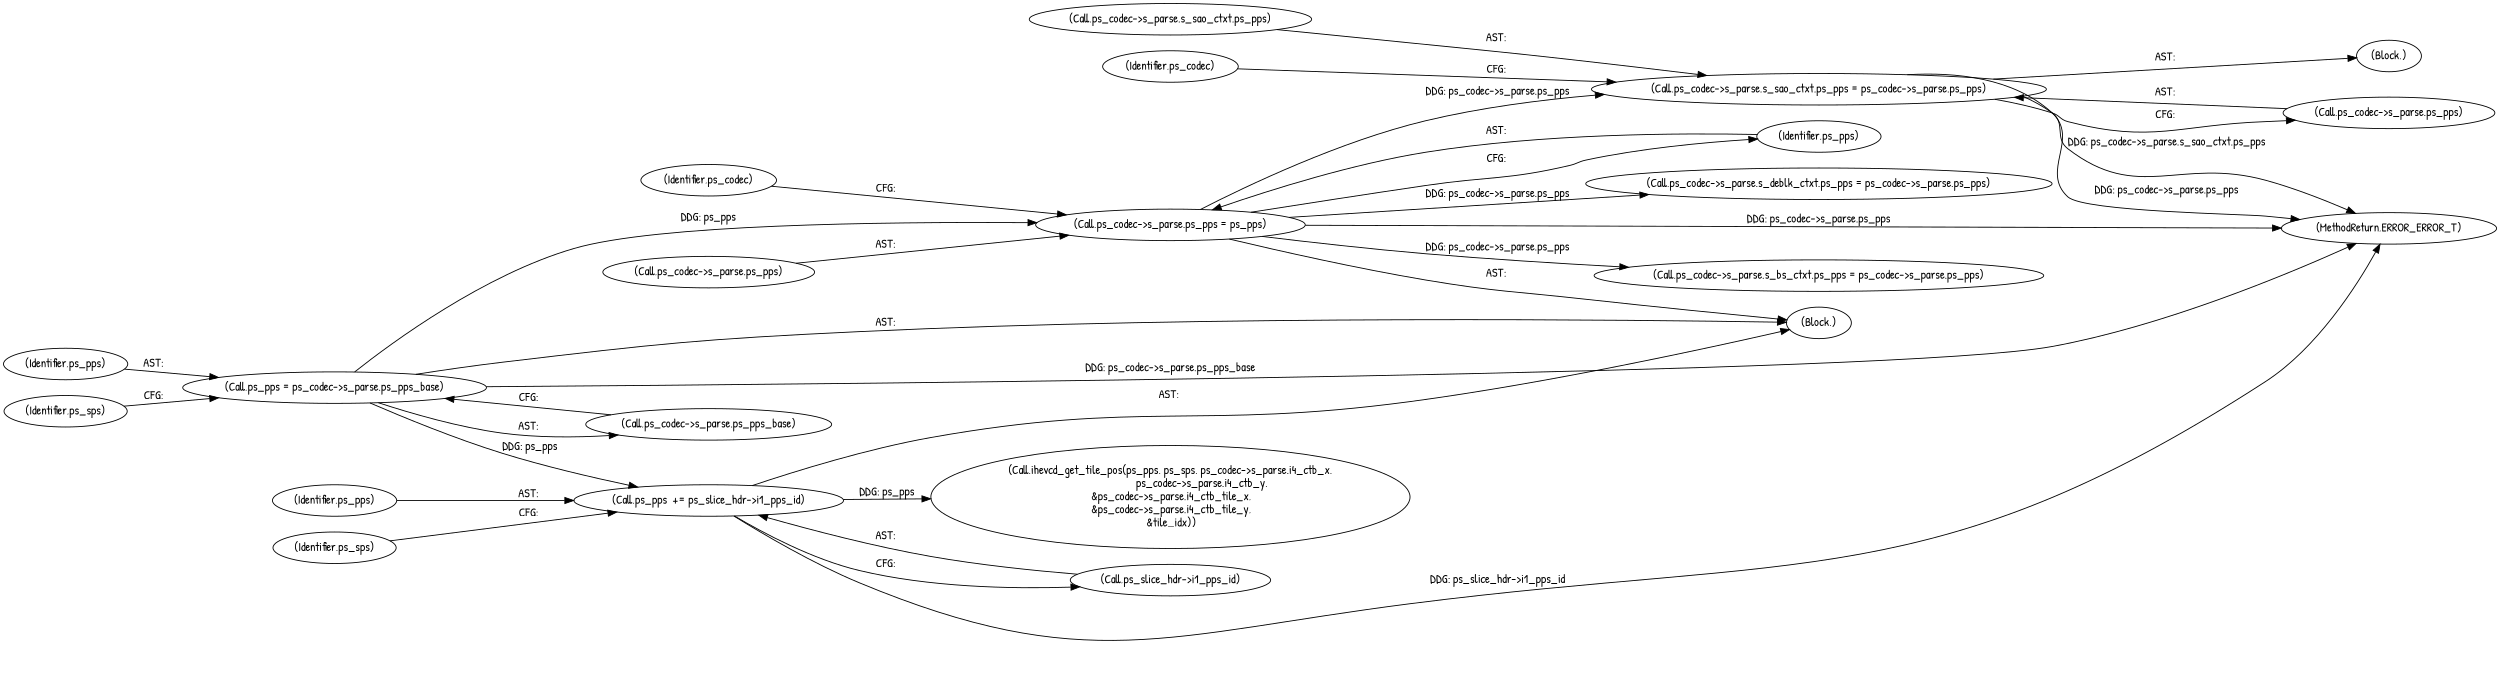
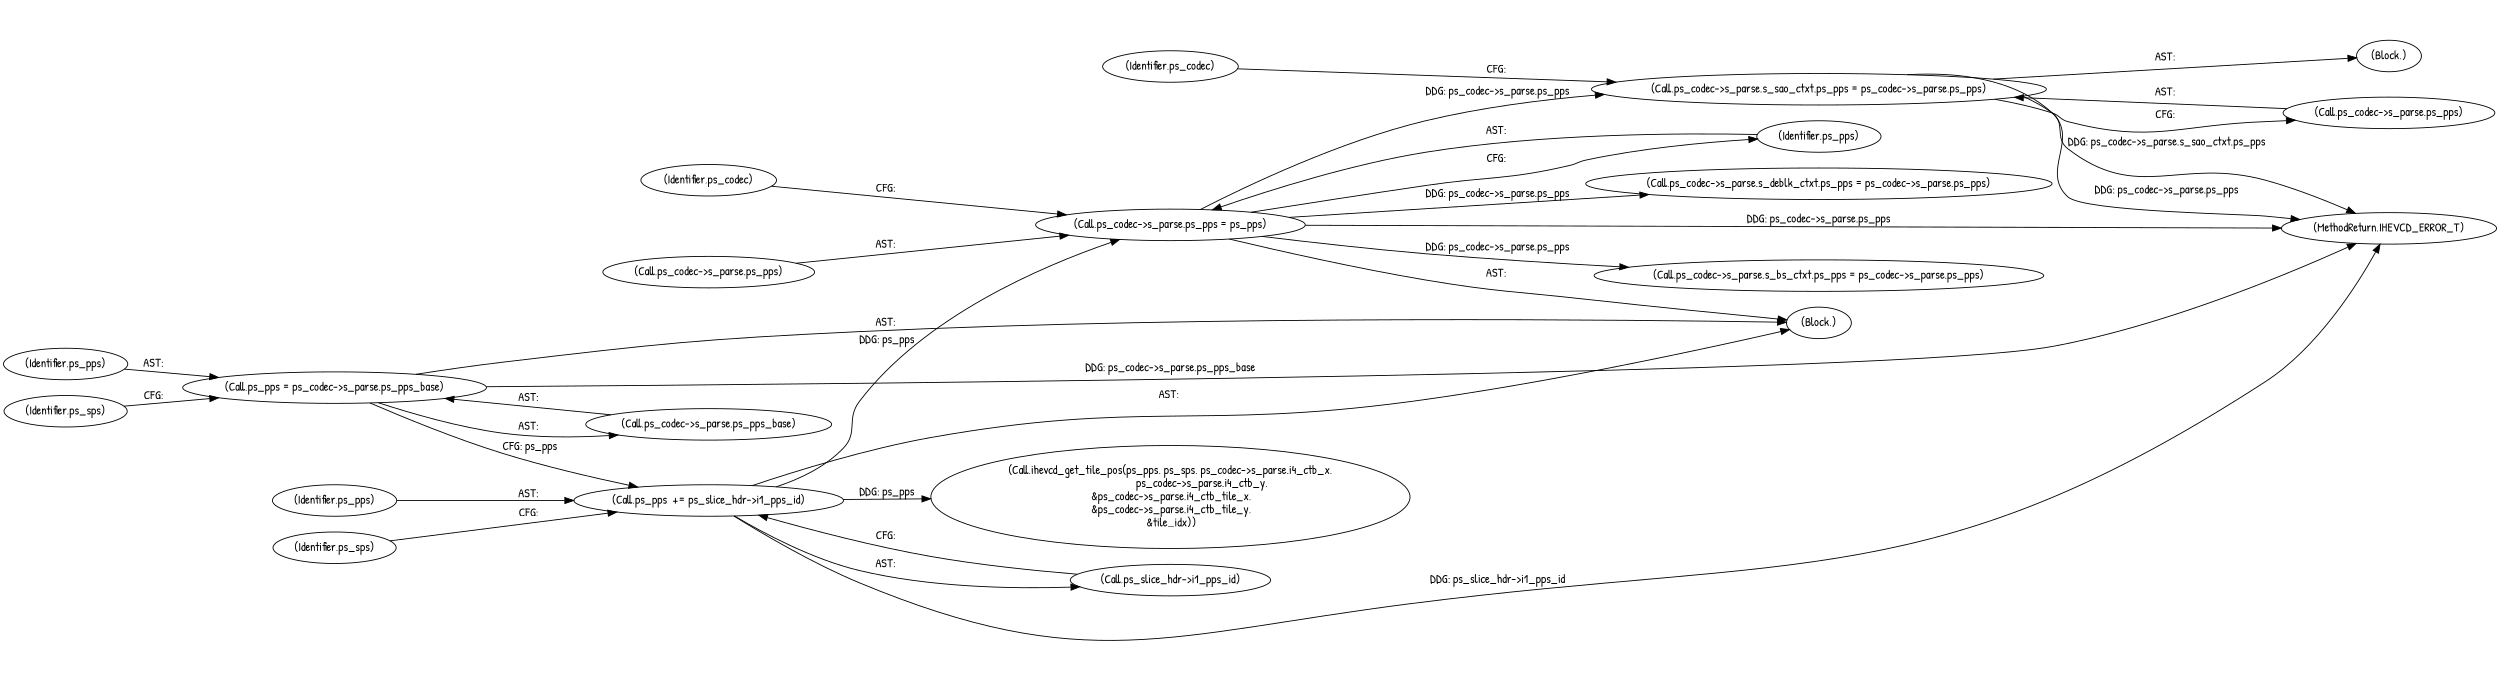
node "(Call,ps_codec->s_parse.s_sao_ctxt.ps_pps)": removed
node "(MethodReturn,ERROR_ERROR_T)": label "(MethodReturn,ERROR_ERROR_T)" -> "(MethodReturn,IHEVCD_ERROR_T)"
edge "(Call,ps_pps = ps_codec->s_parse.ps_pps_base)" -> "(Call,ps_codec->s_parse.ps_pps = ps_pps)": now "(Call,ps_pps  += ps_slice_hdr->i1_pps_id)" -> "(Call,ps_codec->s_parse.ps_pps = ps_pps)"
edge "(Call,ps_codec->s_parse.ps_pps_base)" -> "(Call,ps_pps = ps_codec->s_parse.ps_pps_base)": label "CFG: " -> "AST: "
edge "(Call,ps_pps = ps_codec->s_parse.ps_pps_base)" -> "(Call,ps_pps  += ps_slice_hdr->i1_pps_id)": label "DDG: ps_pps" -> "CFG: ps_pps"
edge "(Call,ps_slice_hdr->i1_pps_id)" -> "(Call,ps_pps  += ps_slice_hdr->i1_pps_id)": label "AST: " -> "CFG: "
edge "(Call,ps_pps  += ps_slice_hdr->i1_pps_id)" -> "(Call,ps_slice_hdr->i1_pps_id)": label "CFG: " -> "AST: "
